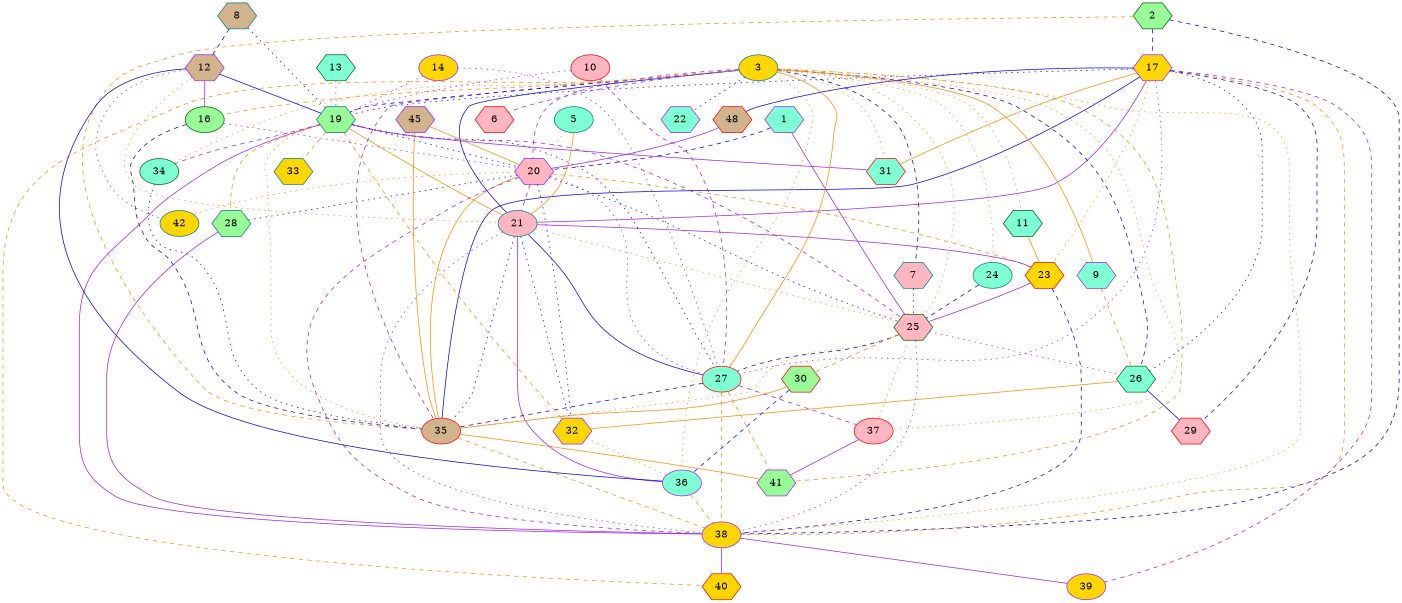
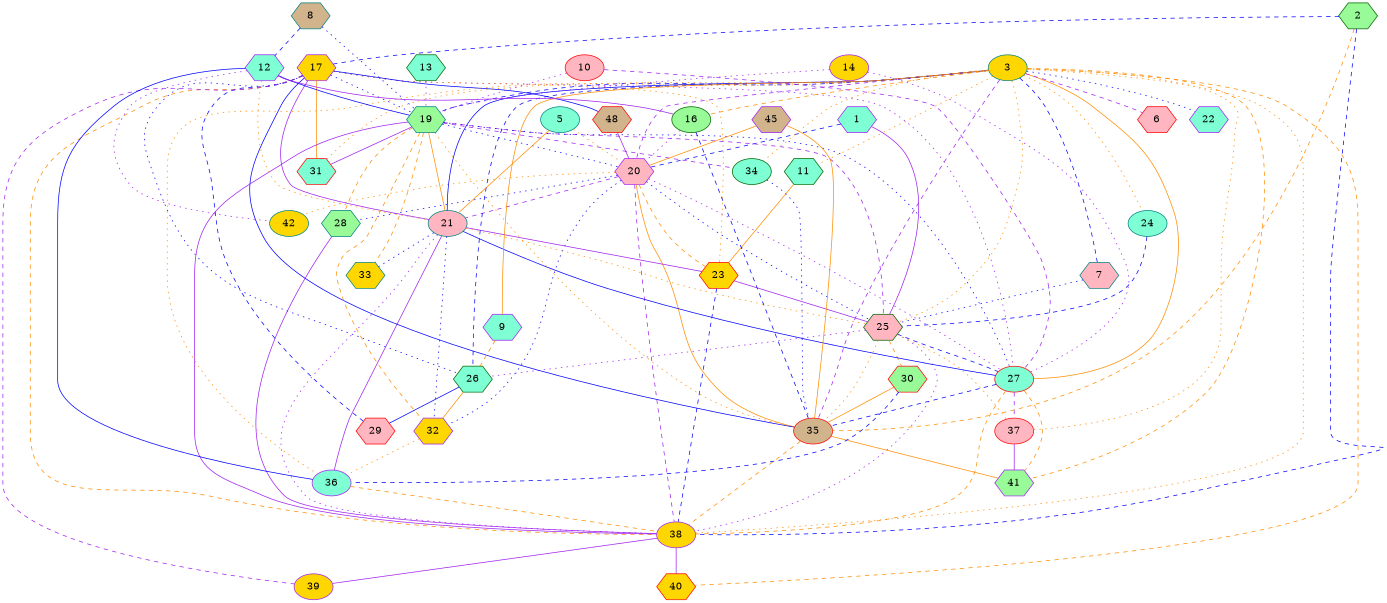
node "12": fillcolor tan -> aquamarine
edge "21" -- "35": now "21" -- "33"
